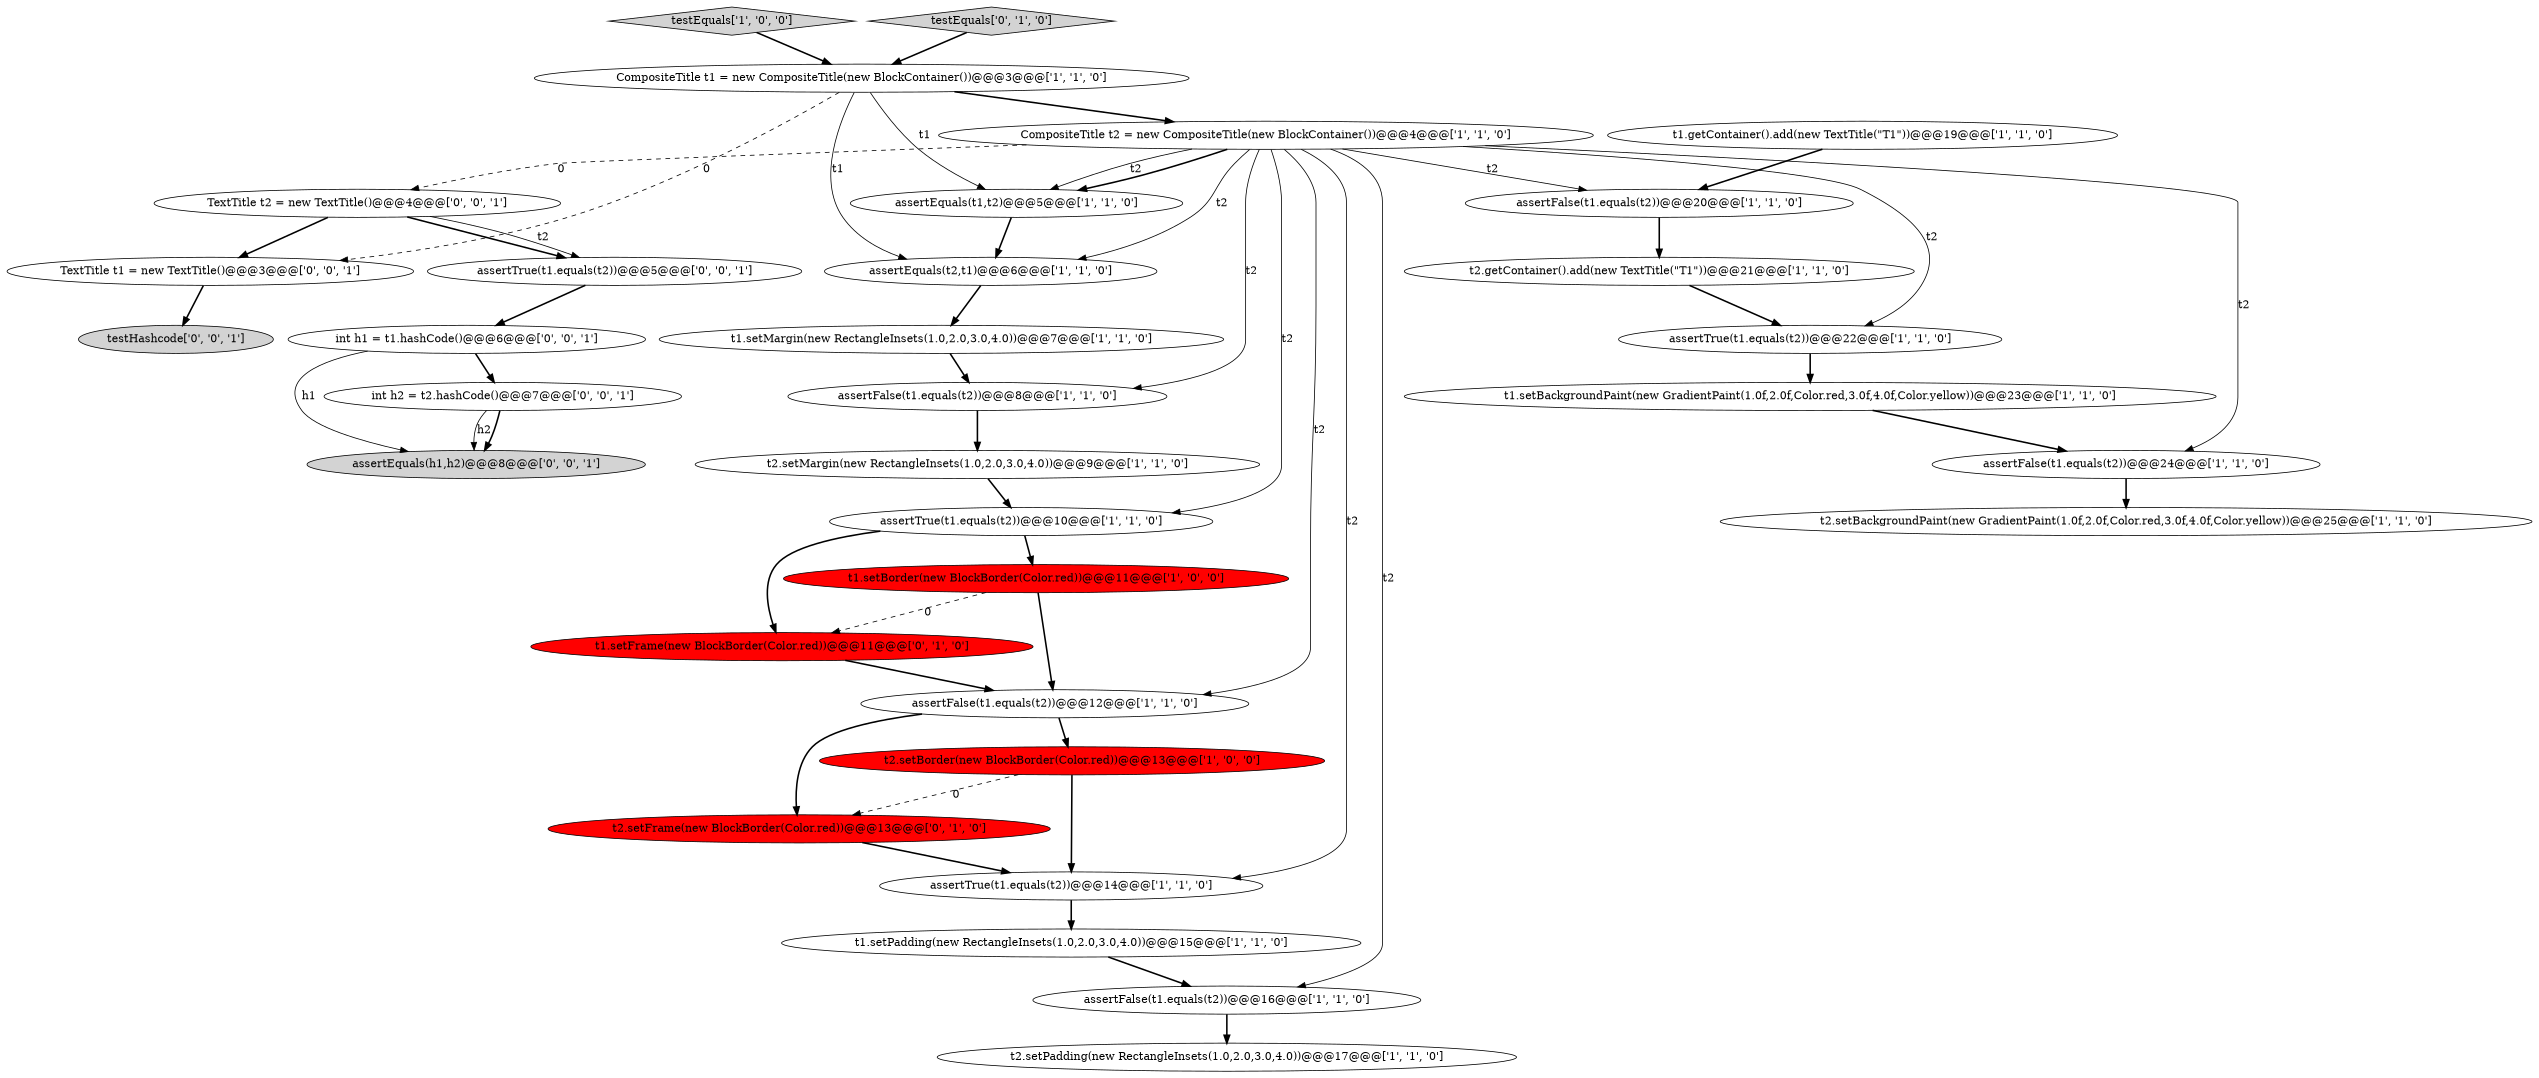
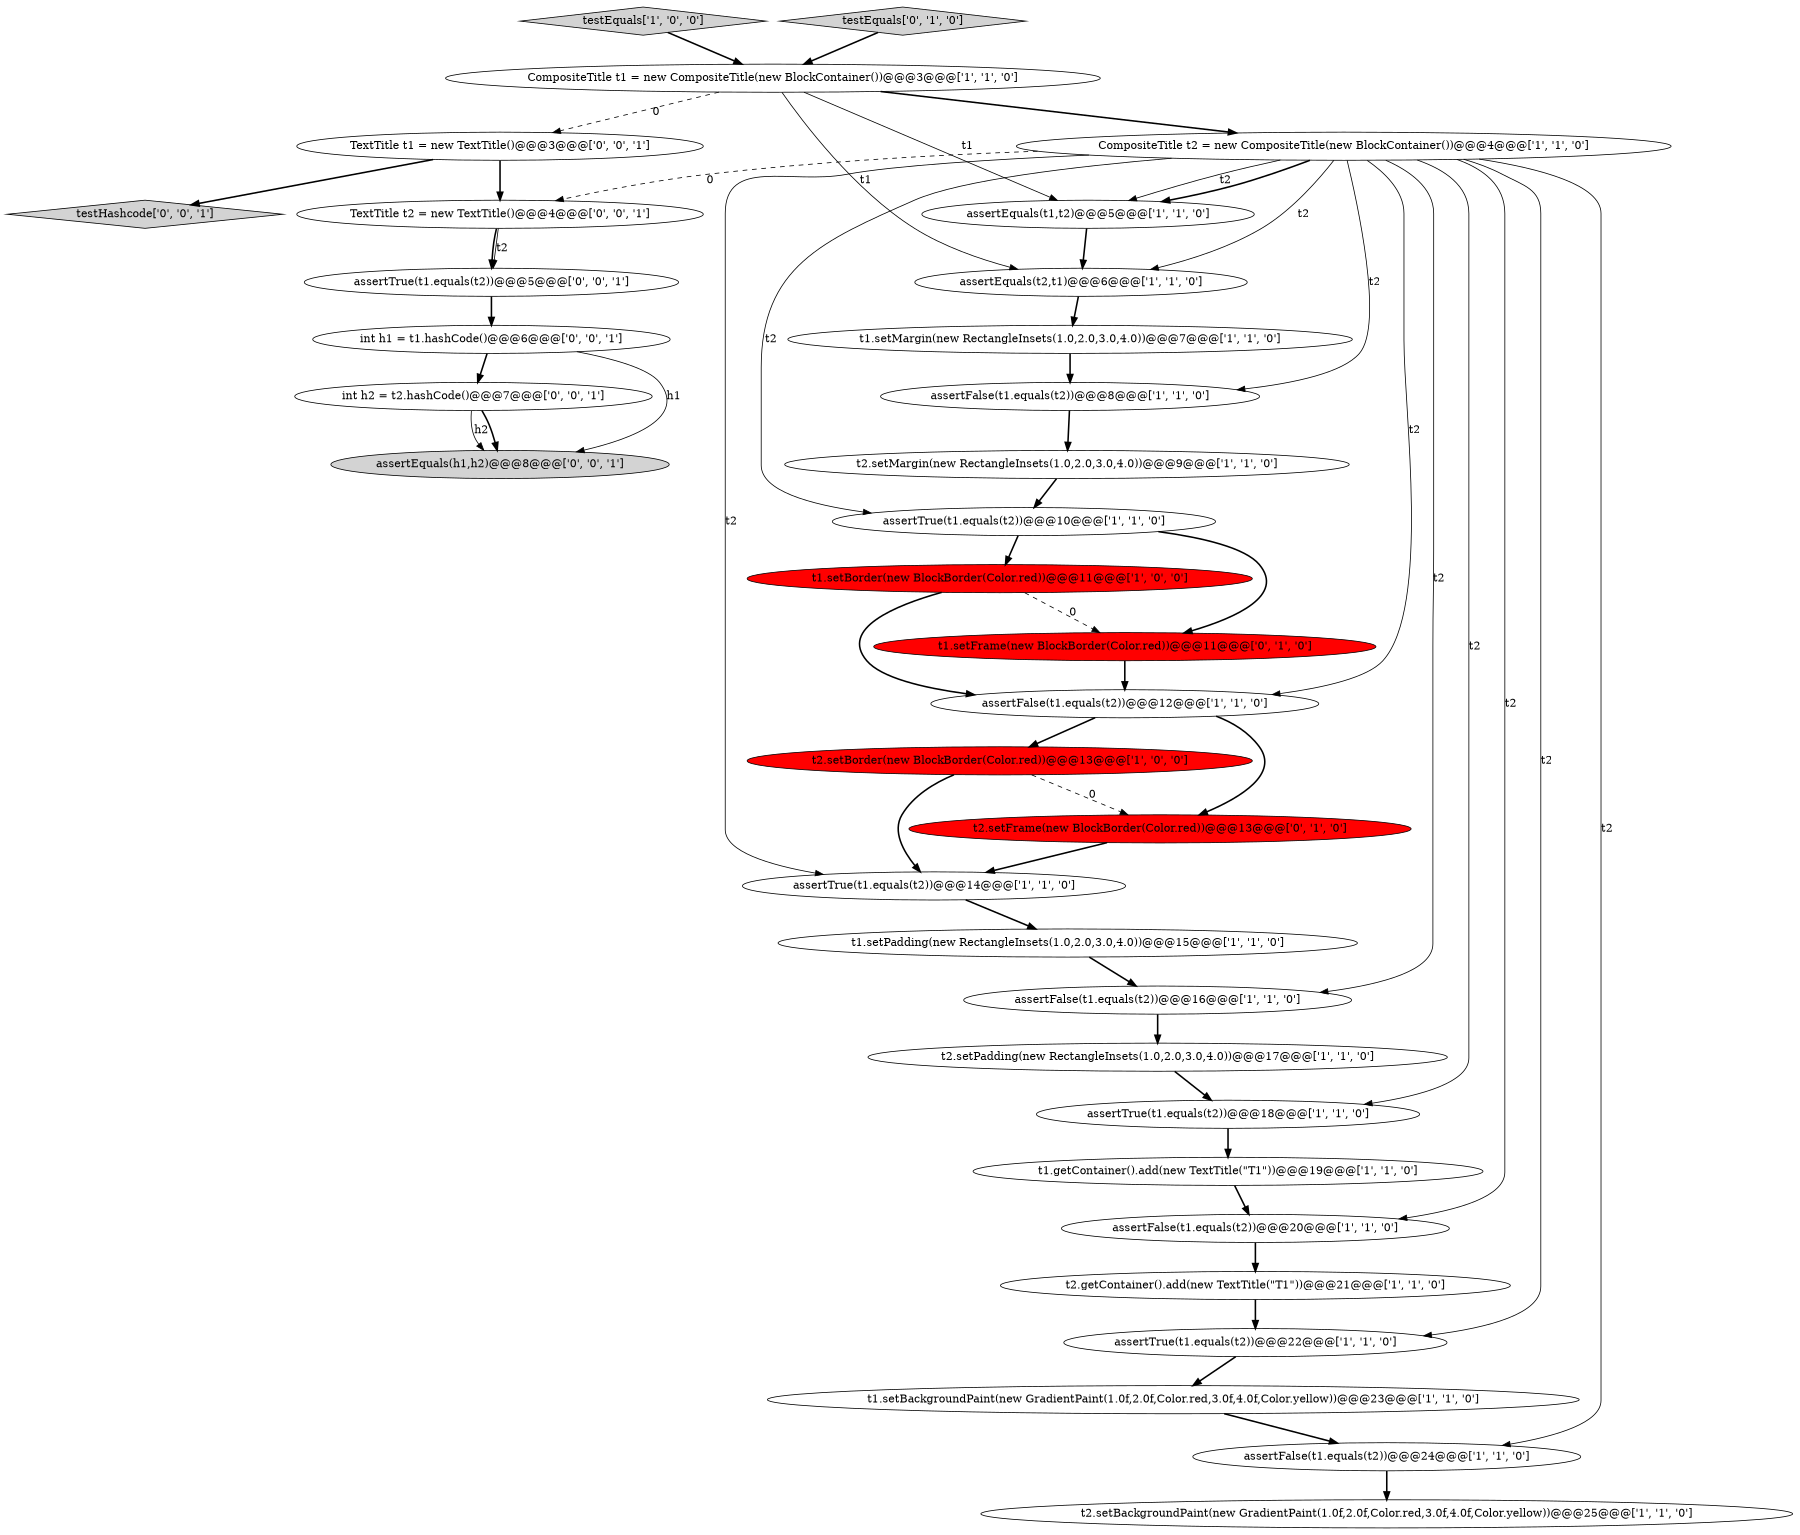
edge "TextTitle t2 = new TextTitle()@@@4@@@['0', '0', '1']" -> "TextTitle t1 = new TextTitle()@@@3@@@['0', '0', '1']": reversed
node "testHashcode['0', '0', '1']": shape ellipse -> diamond
node "assertTrue(t1.equals(t2))@@@18@@@['1', '1', '0']": added
